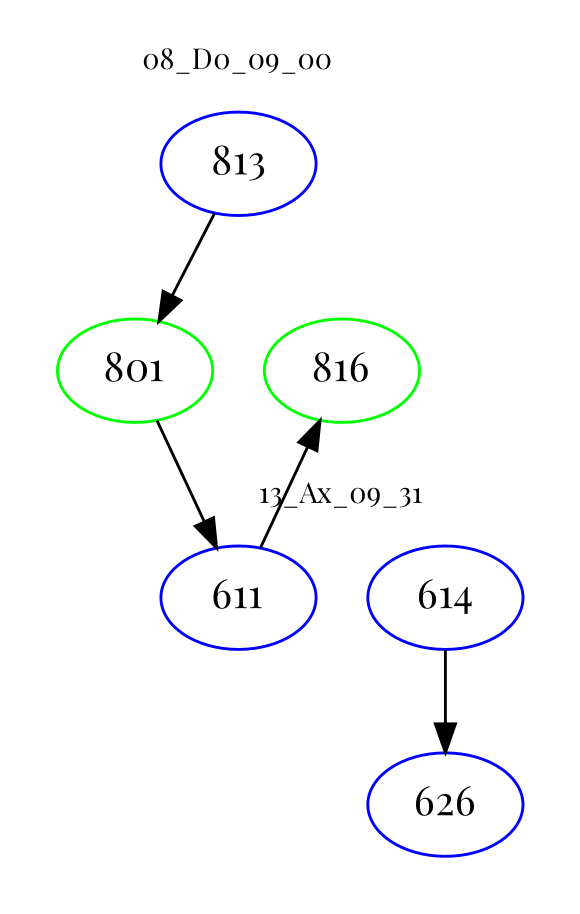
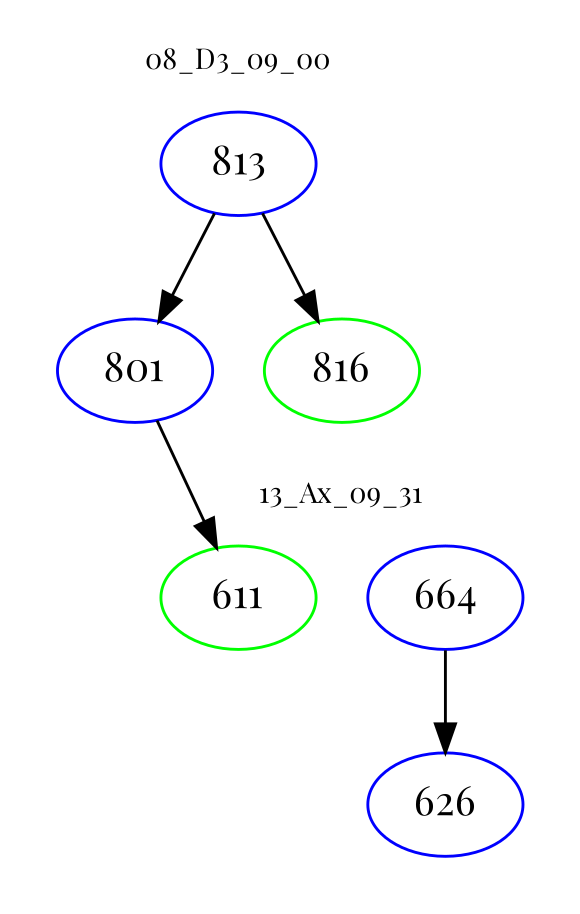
cluster "08_D0_09_00": label "08_D0_09_00" -> "08_D3_09_00"
node "801": color green -> blue
edge "611" -> "816": now "813" -> "816"
node "611": color blue -> green
node "614": label "614" -> "664"
